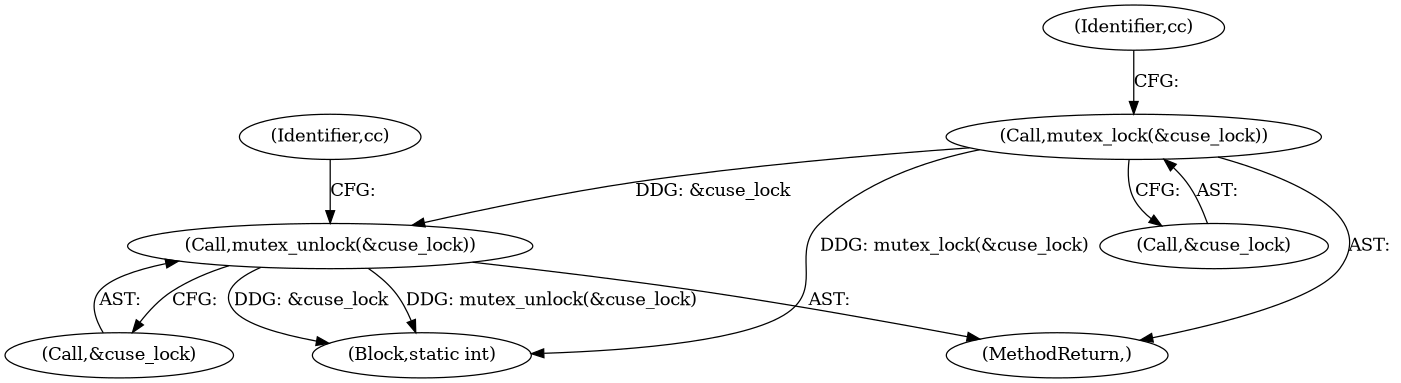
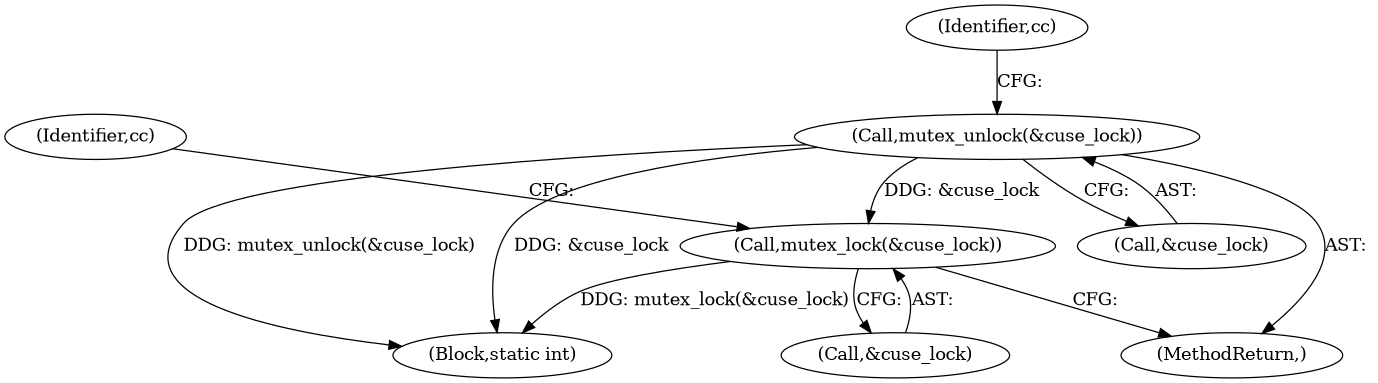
edge "(Call,mutex_lock(&cuse_lock))" -> "(Call,mutex_unlock(&cuse_lock))": reversed
edge "(Call,mutex_lock(&cuse_lock))" -> "(MethodReturn,)": label "AST: " -> "CFG: "
